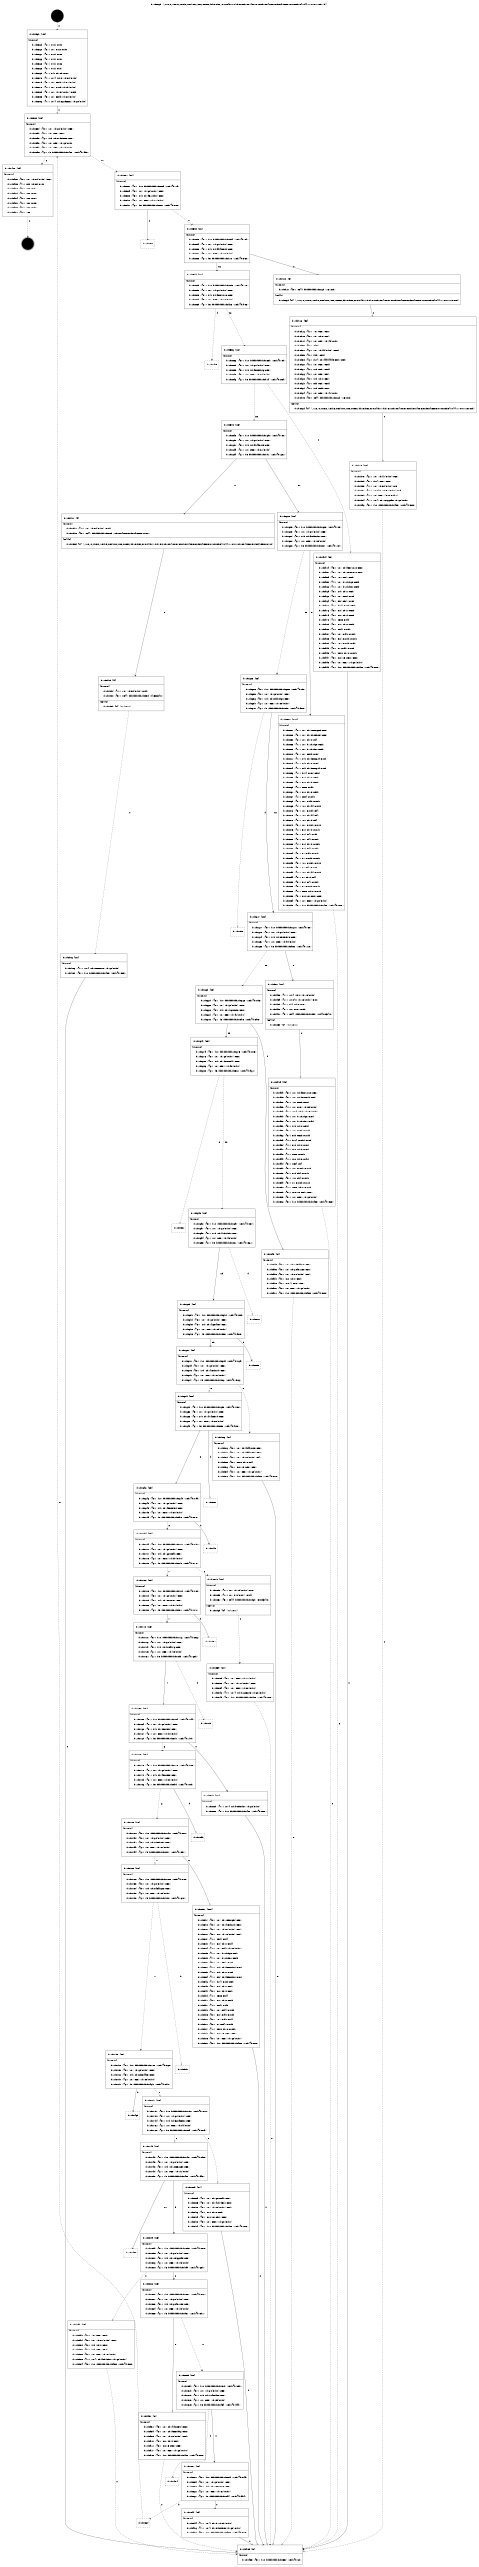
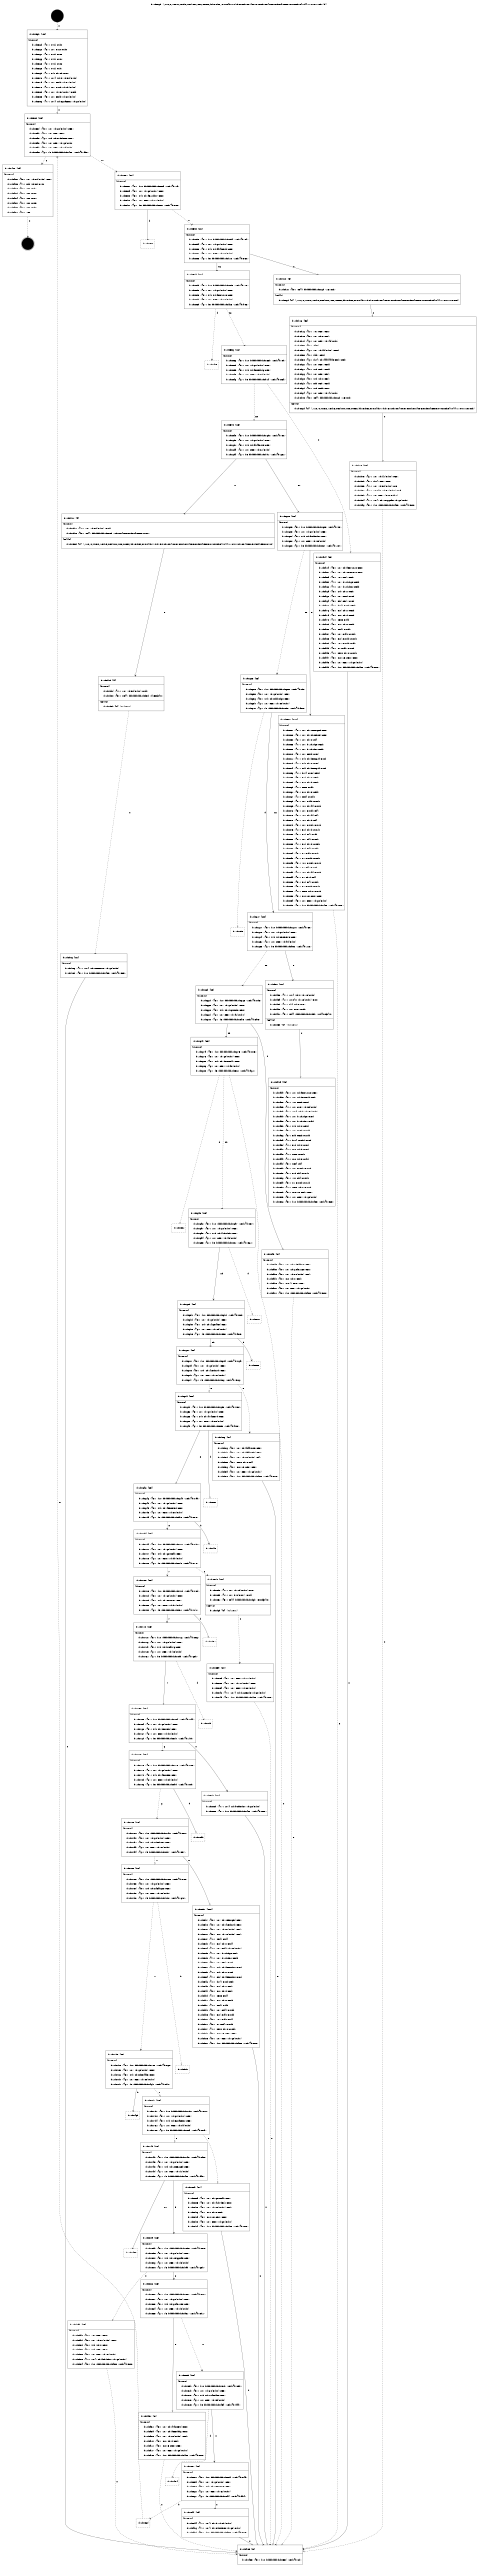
edge "0x4019b9 [98]" -> "0x401f85 [5]": now "0x401679 [25]" -> "0x401f85 [5]"
